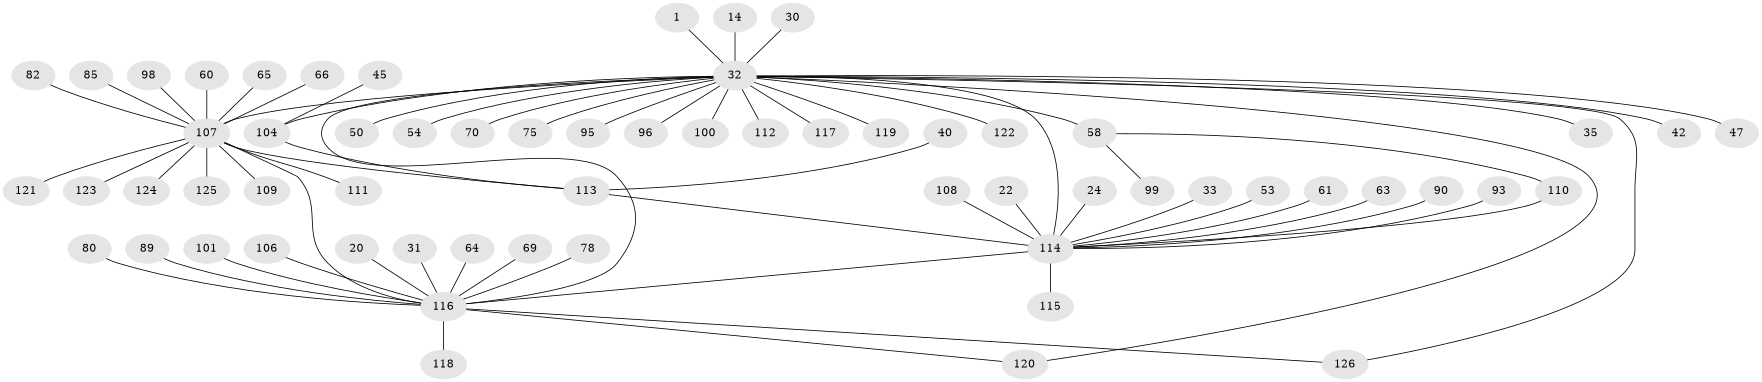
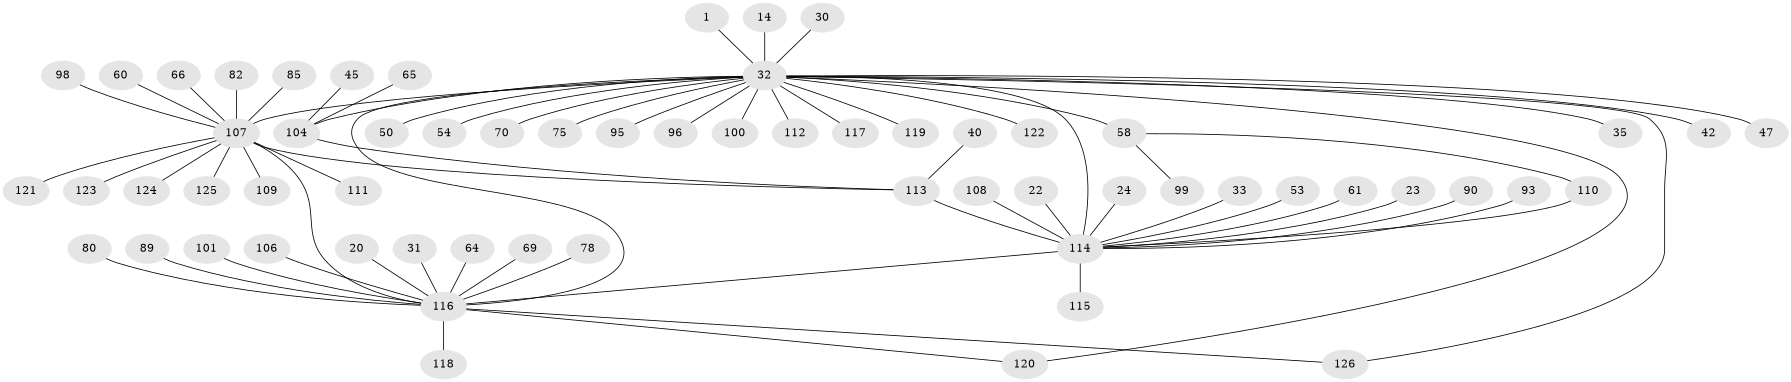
edge "65" -- "107": now "65" -- "104"
node "63": label "63" -> "23"
